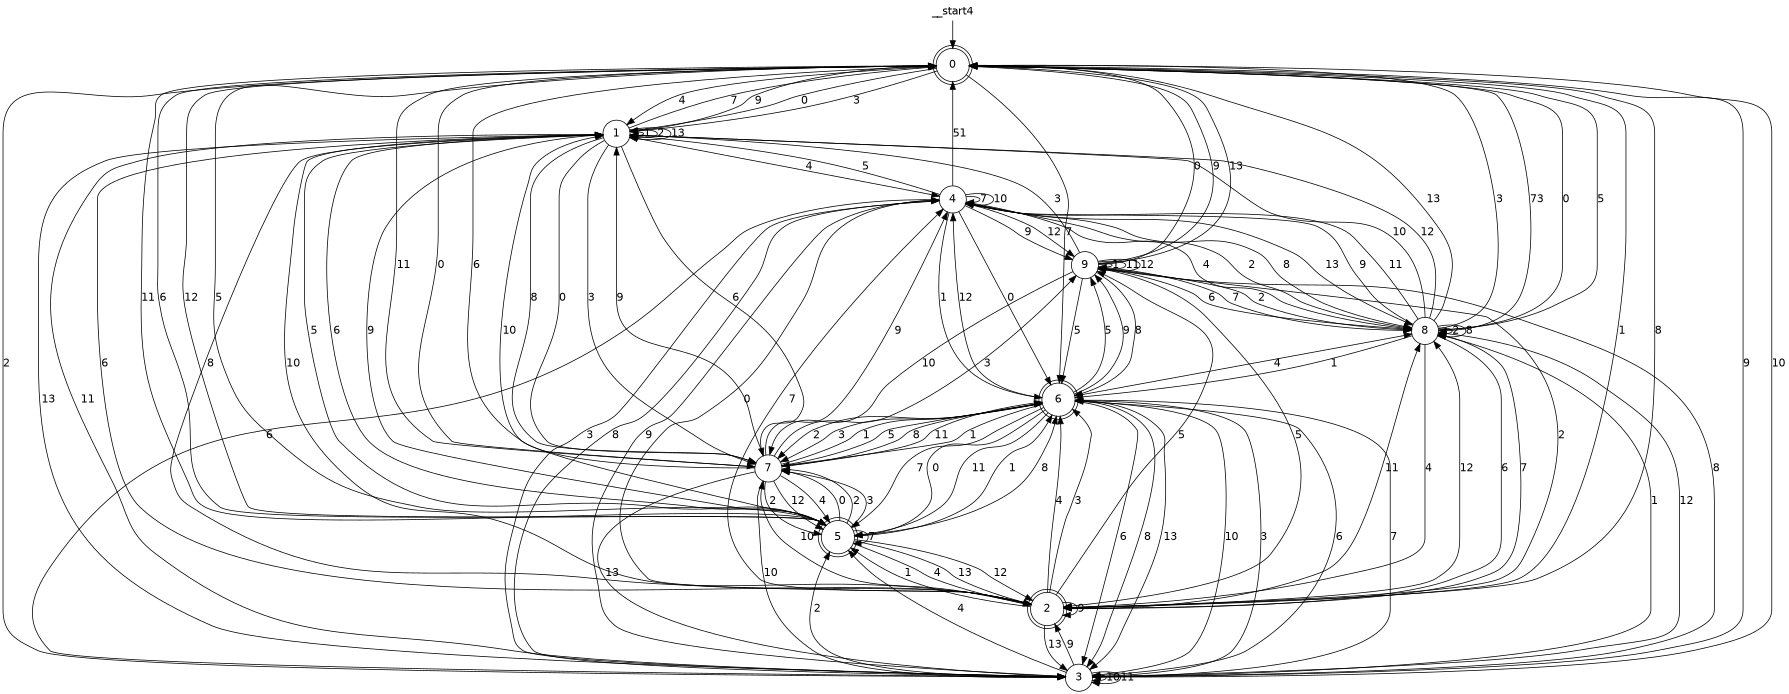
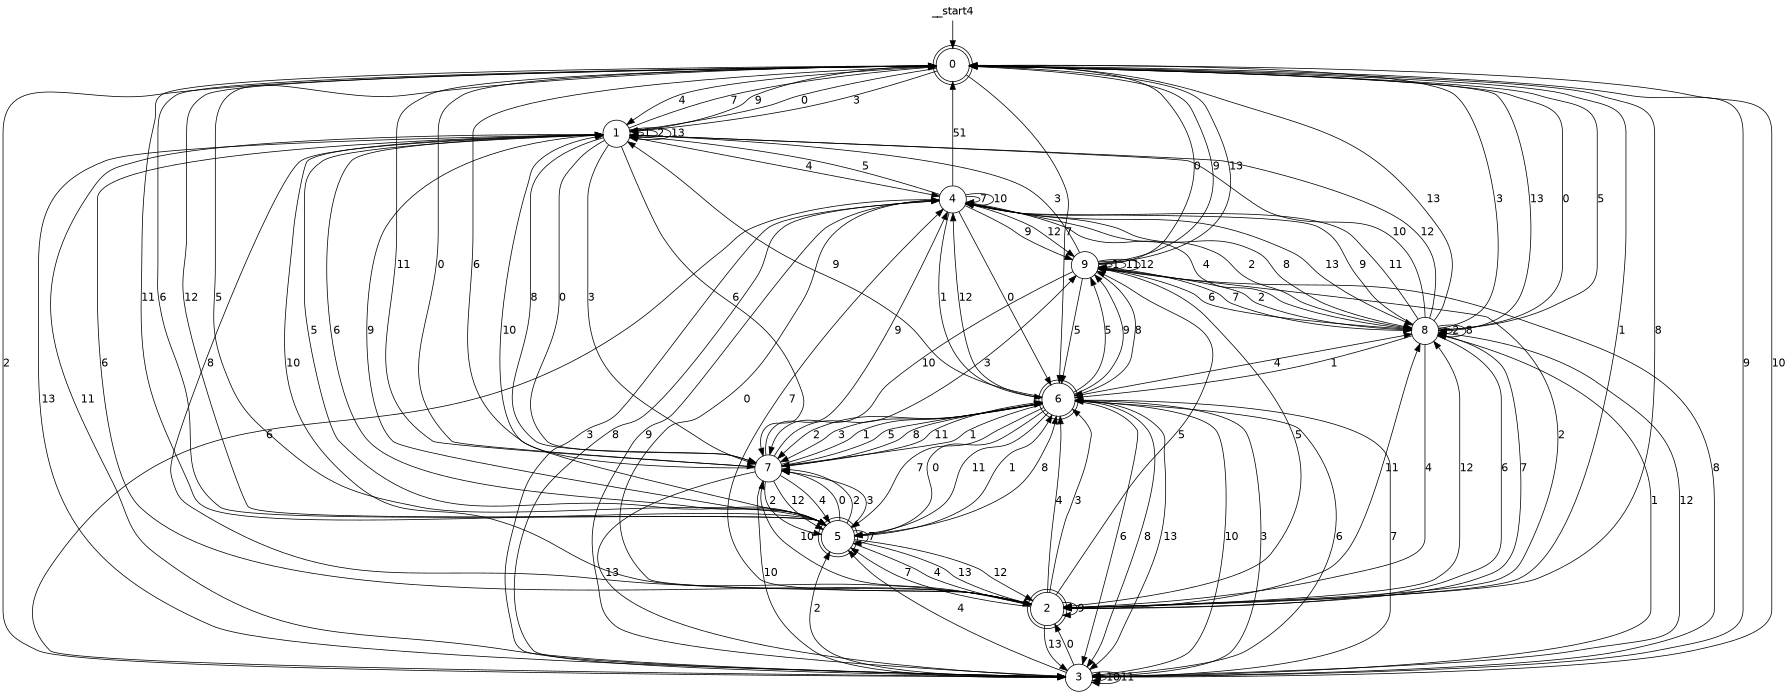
edge "0" -> "8": label "73" -> "13"
edge "7" -> "1": now "6" -> "1"
edge "2" -> "5": label "1" -> "7"
edge "3" -> "2": label "9" -> "0"
